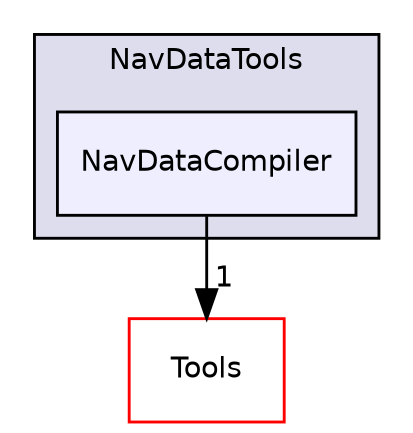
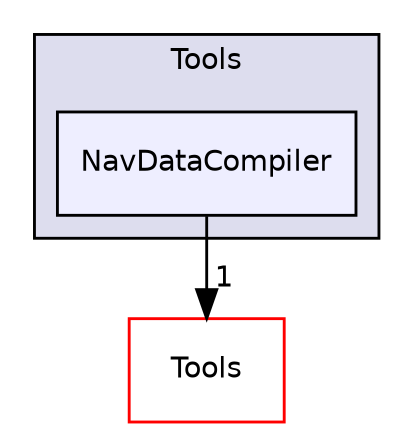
cluster "NavDataTools": label "NavDataTools" -> "Tools"
